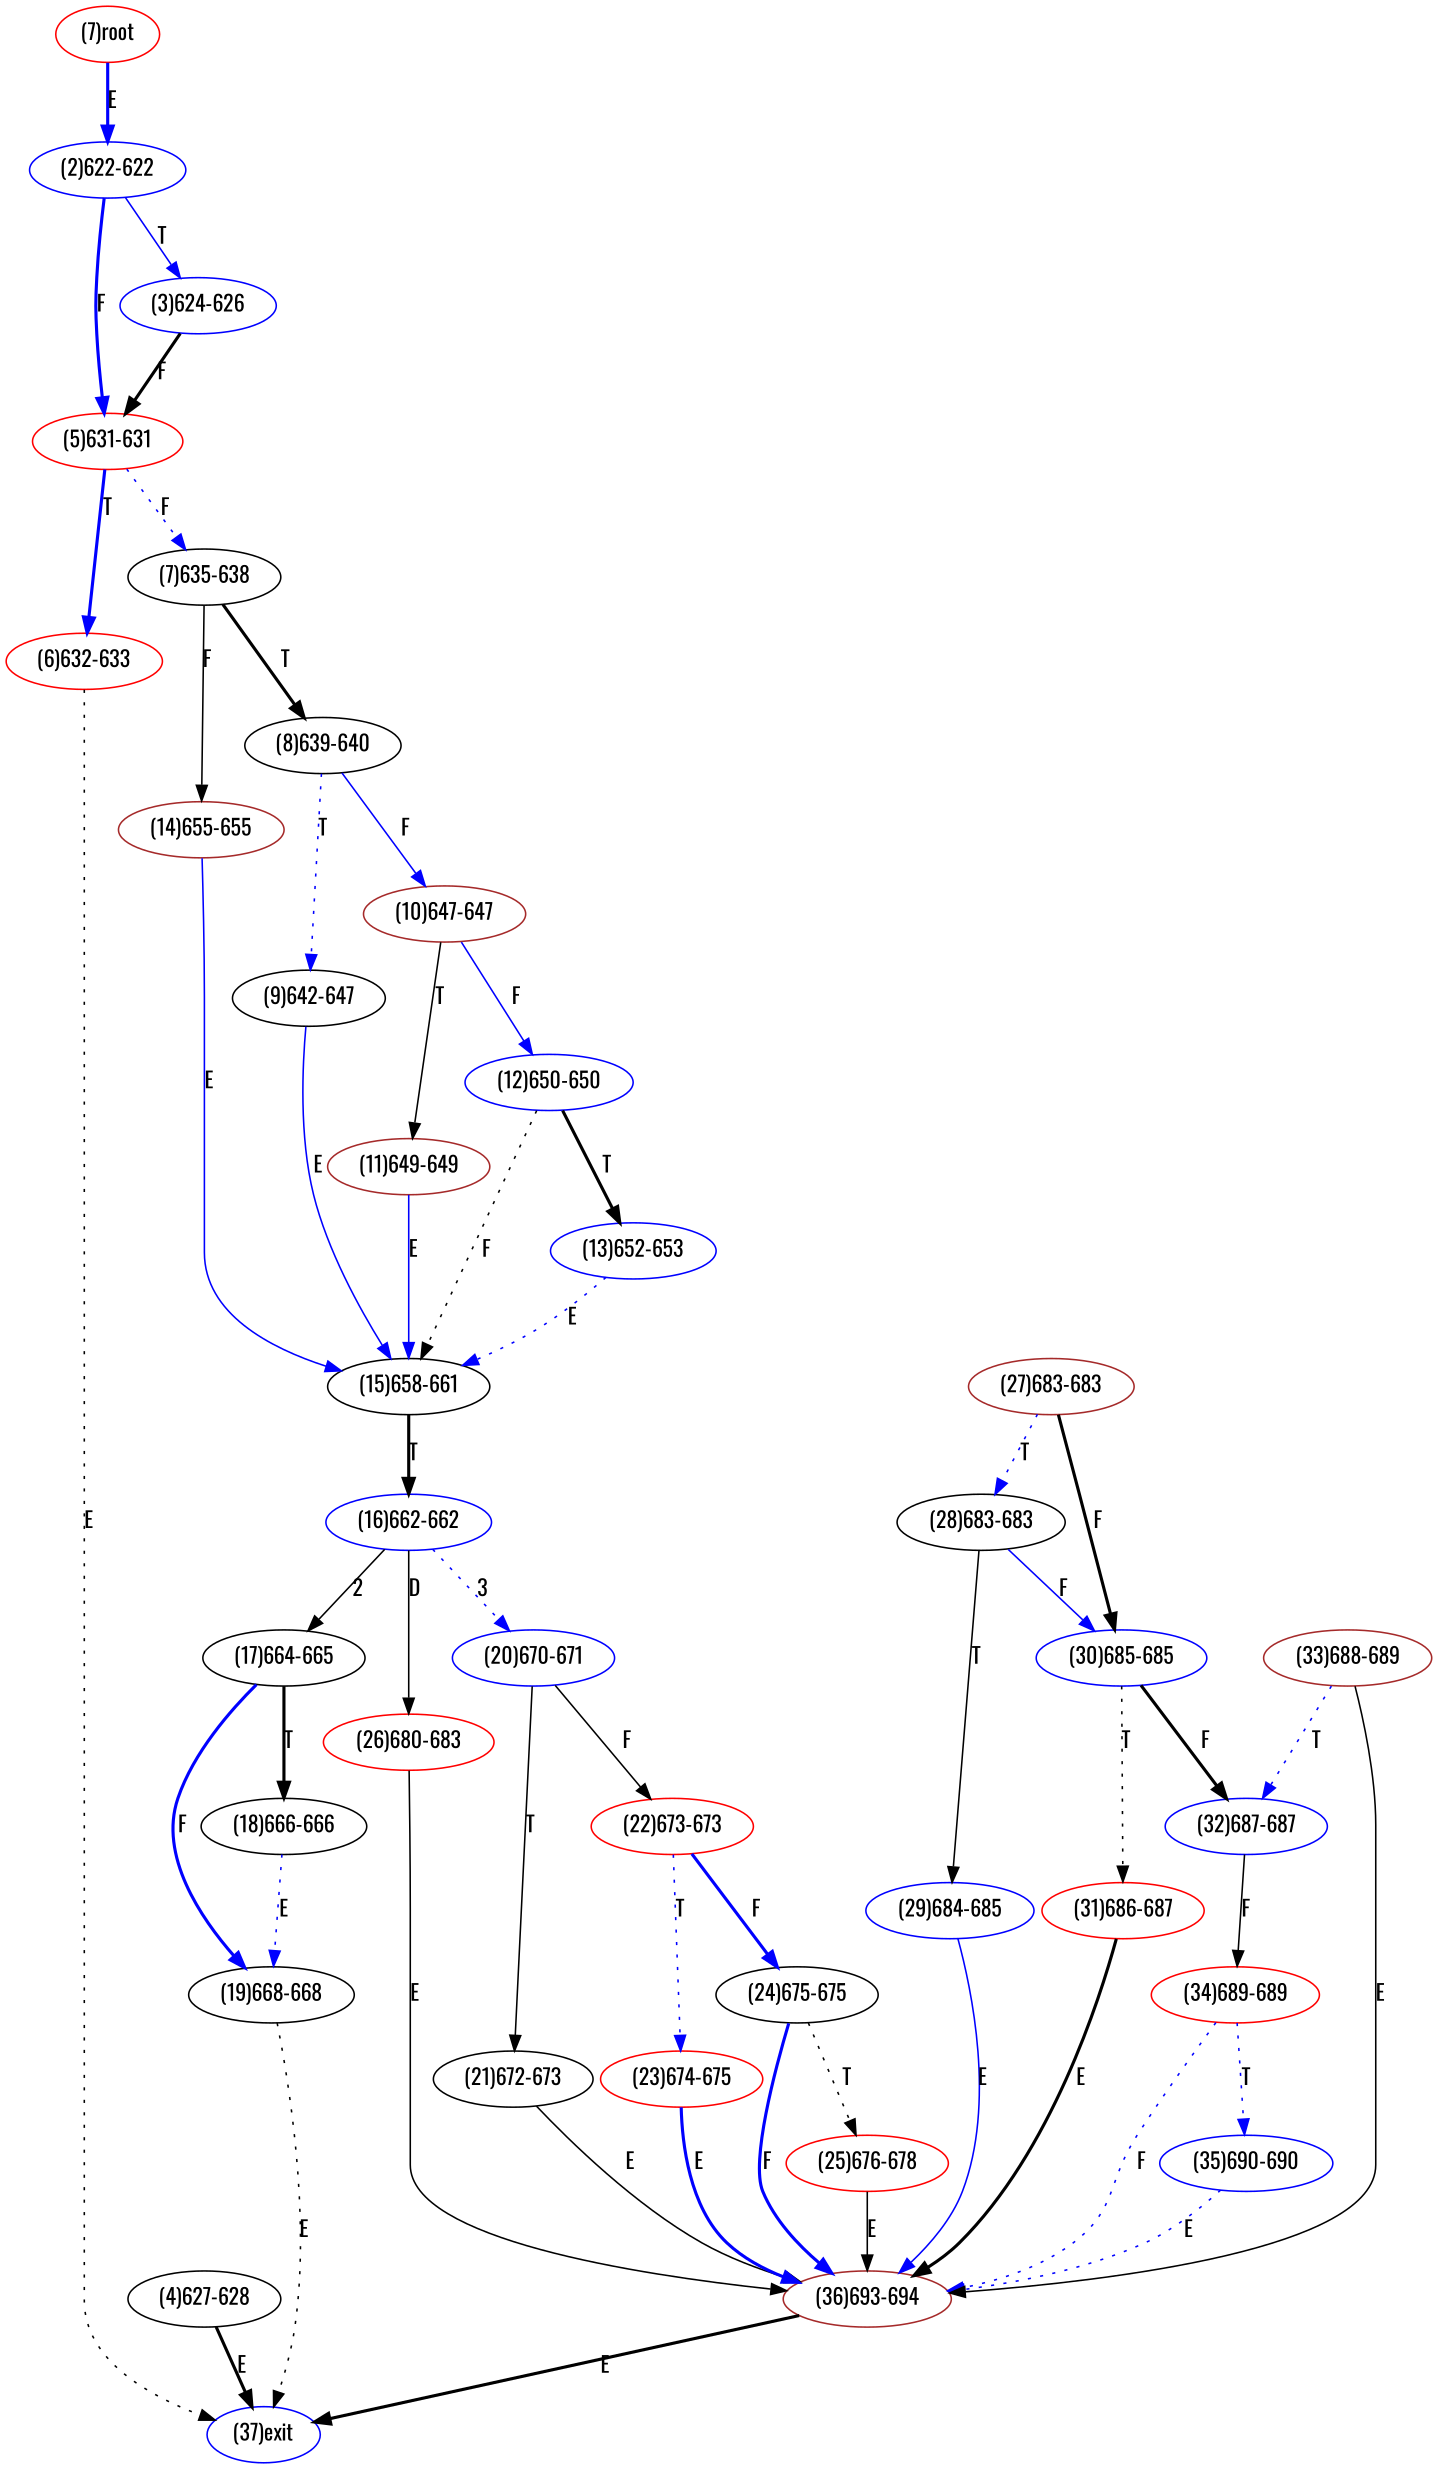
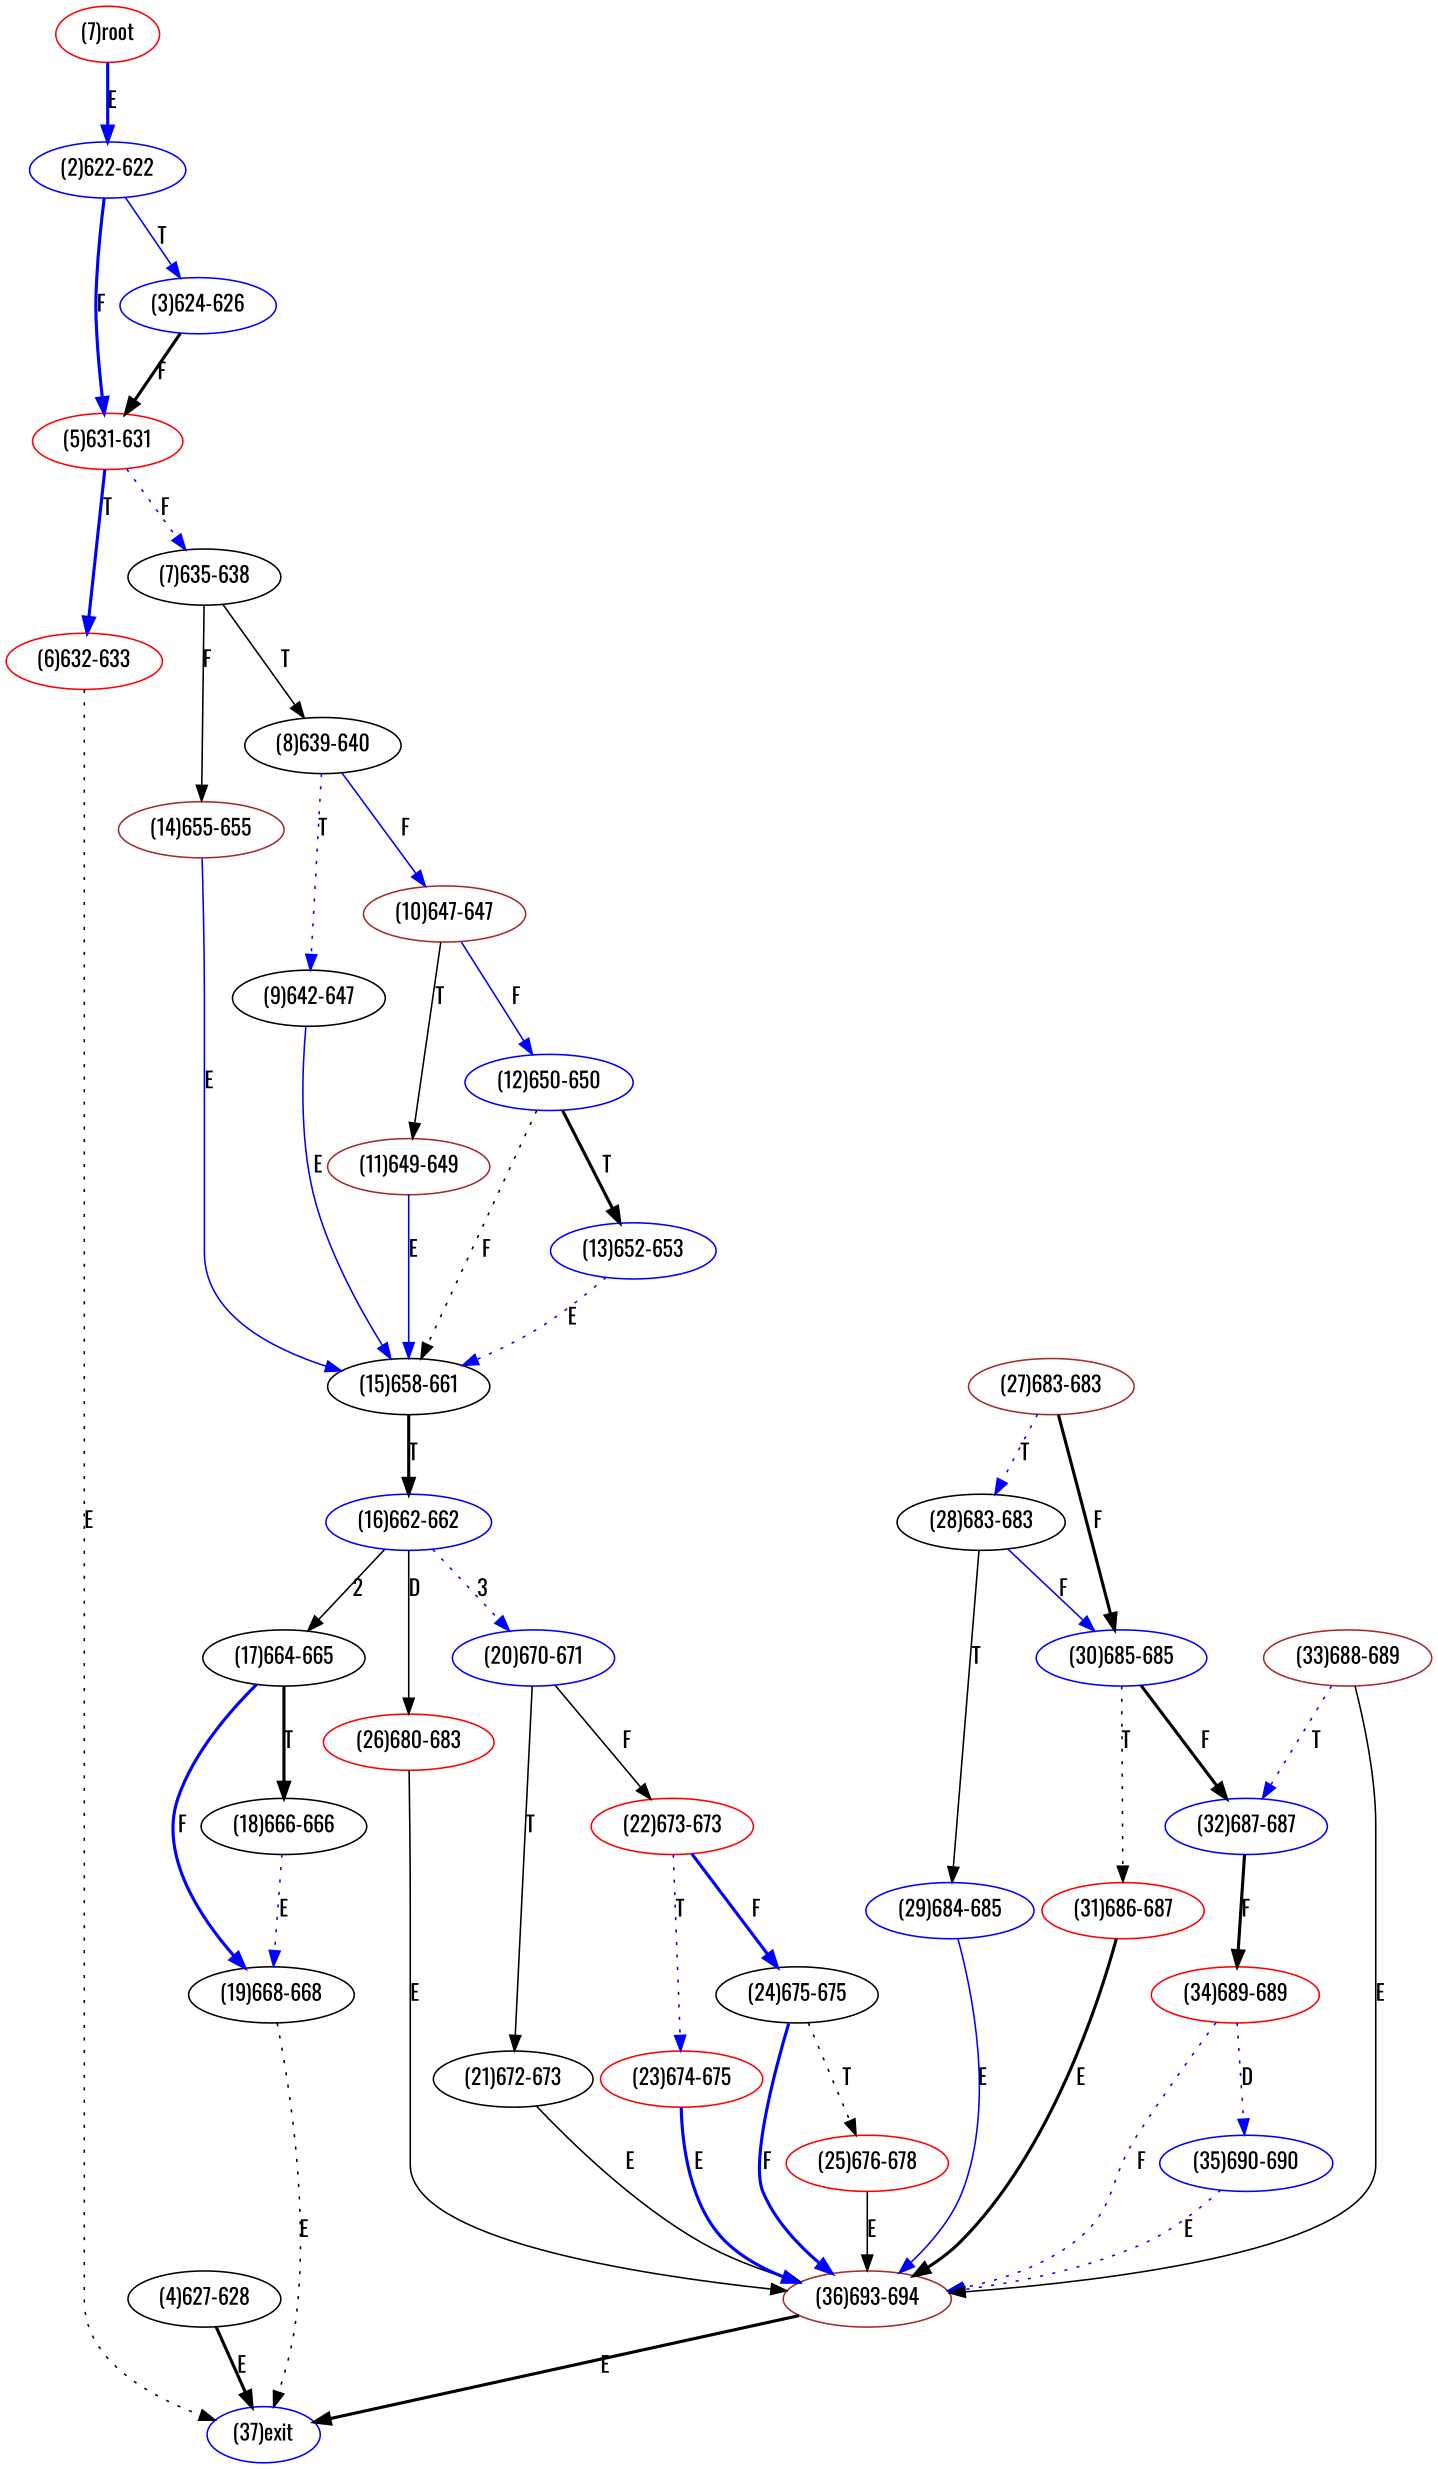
edge "(7)635-638" -> "(8)639-640": style bold -> solid
edge "(32)687-687" -> "(34)689-689": style solid -> bold
edge "(34)689-689" -> "(35)690-690": label "T" -> "D"
